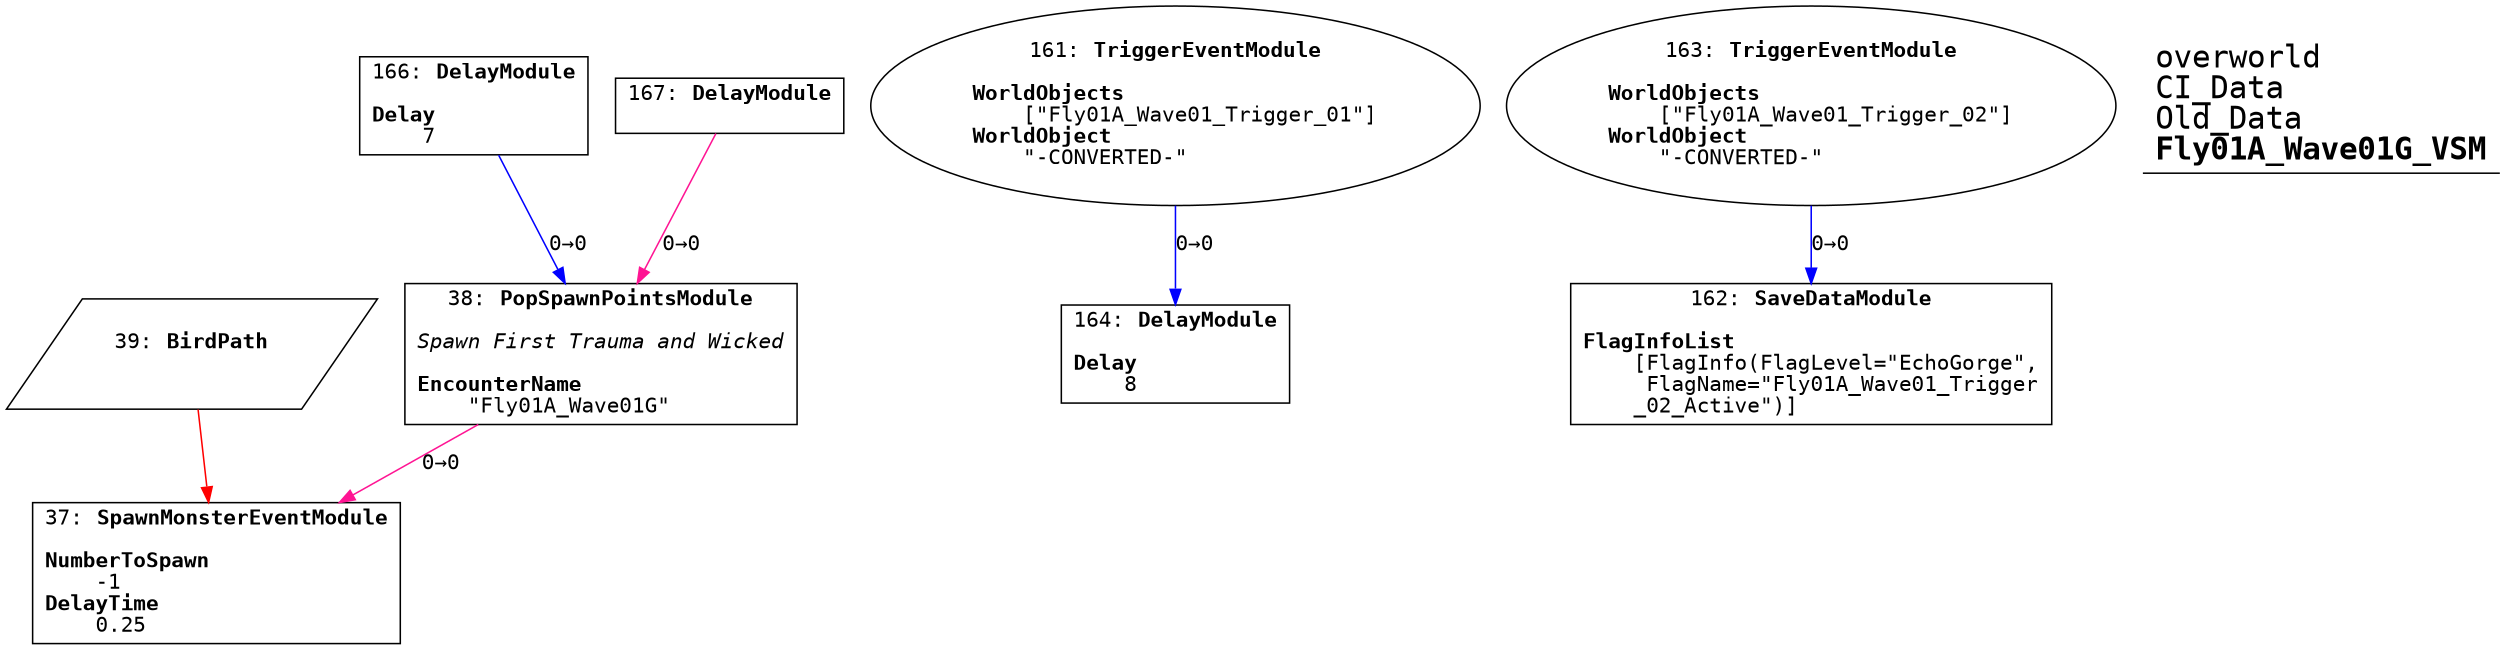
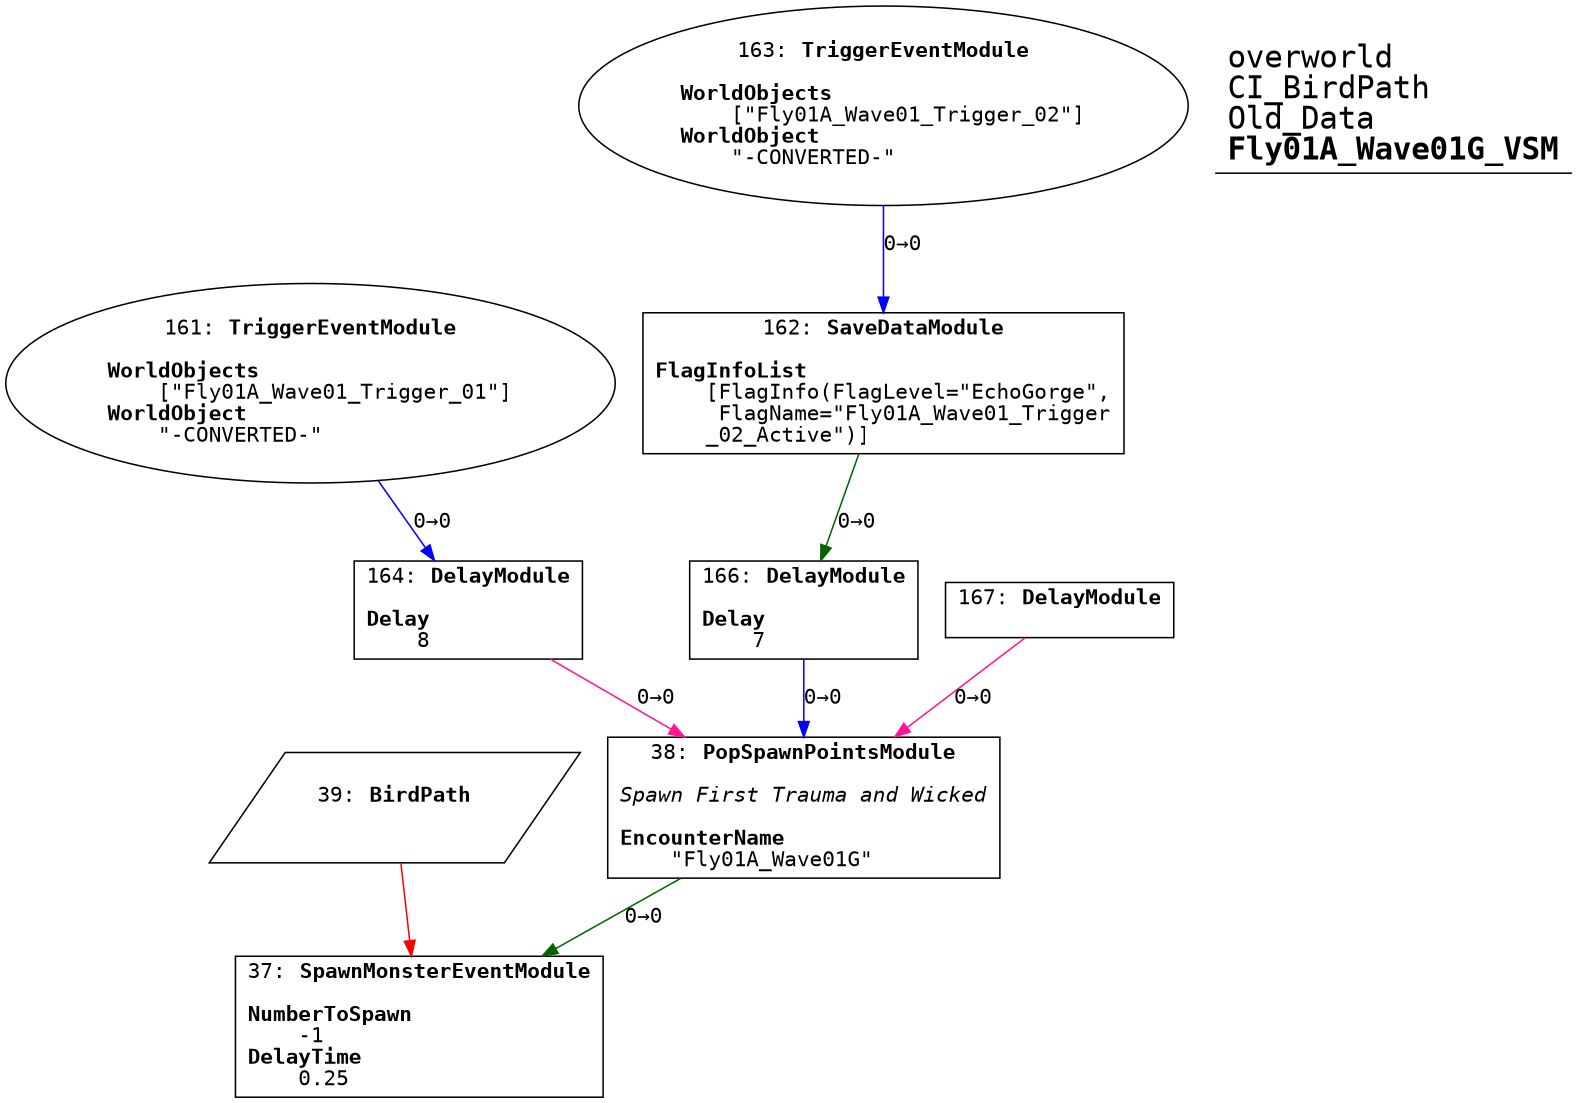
node "overworld": text "CI_Data" -> "CI_BirdPath"
edge "38:" -> "37:": color deeppink -> darkgreen
edge "162:" -> "166:": added, label "0→0"
edge "164:" -> "38:": added, label "0→0"
